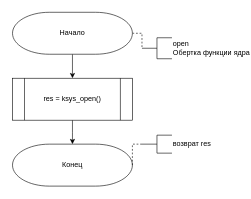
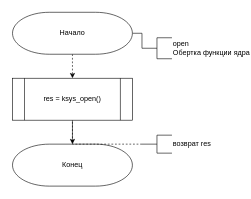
edge "Начало" -- "open Обертка функции ядра": style dashed -> solid
edge "Начало" -> "res = ksys_open()": style solid -> dashed
edge "возврат res" -- "Конец": now "возврат res" -- "res = ksys_open()"
